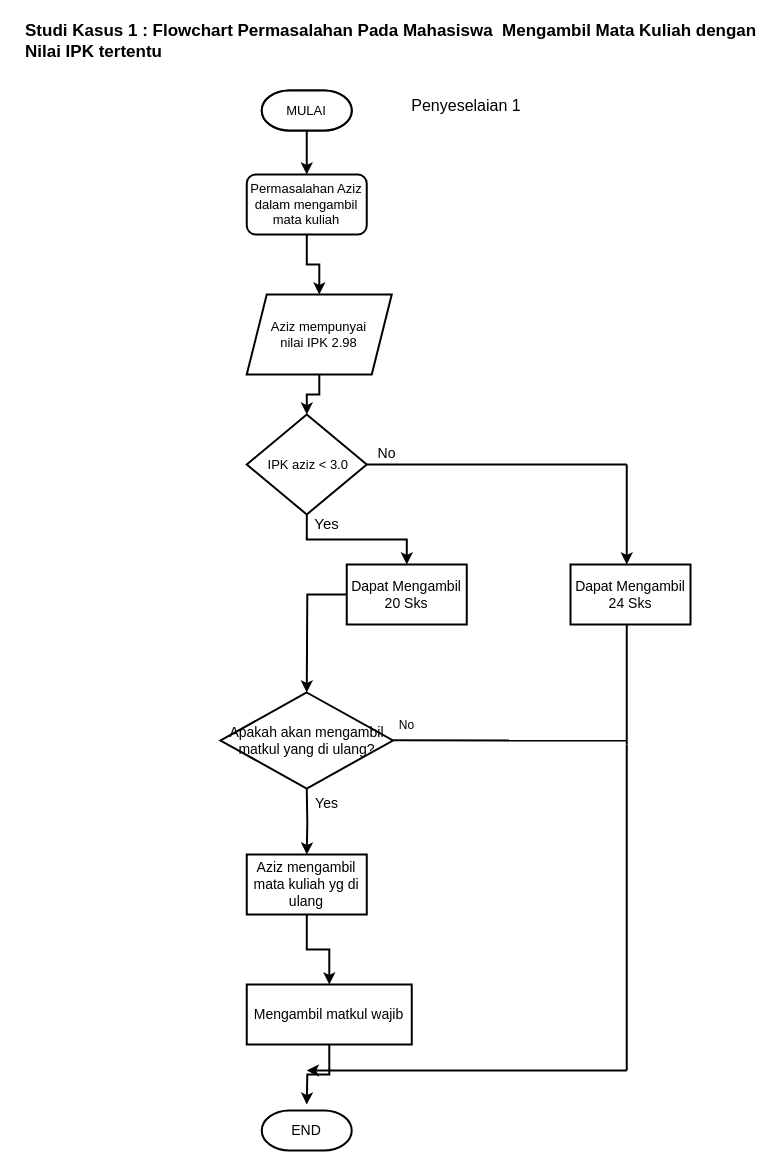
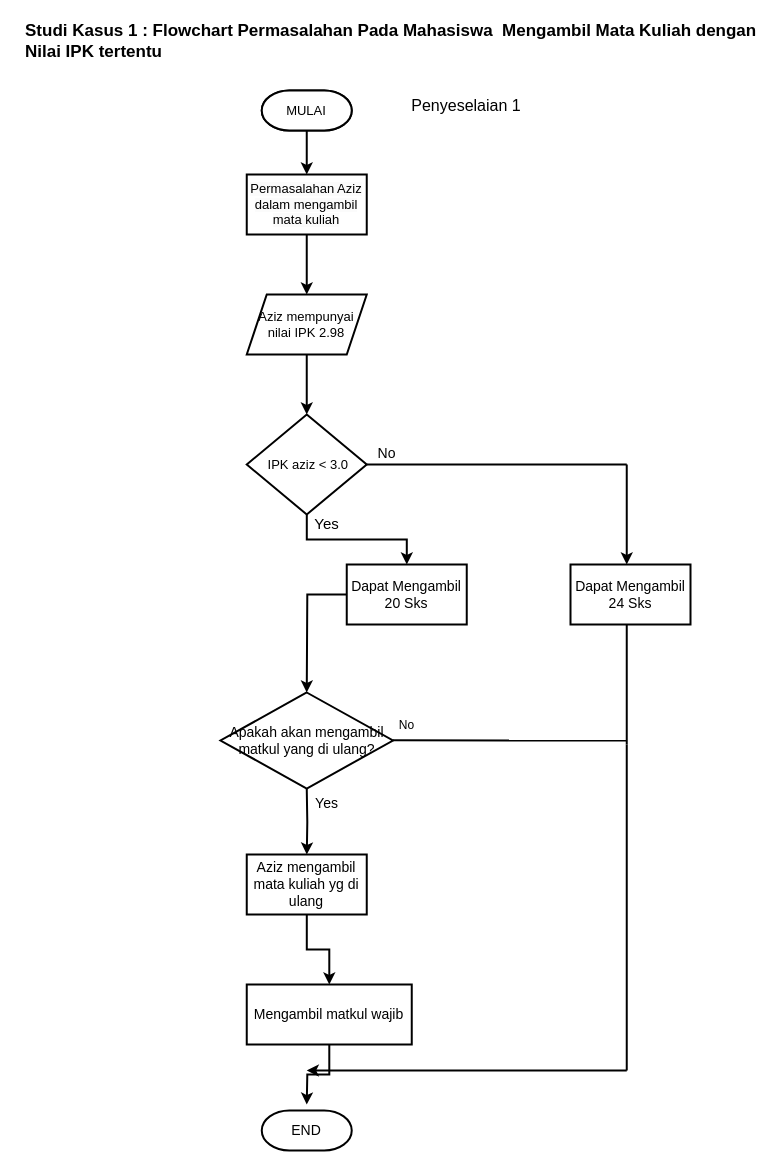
node "Permasalahan Aziz dalam mengambil mata kuliah": shape rounded rectangle -> rectangle
node "Aziz mempunyainilai IPK 2.98": size 145x80 -> 120x60
